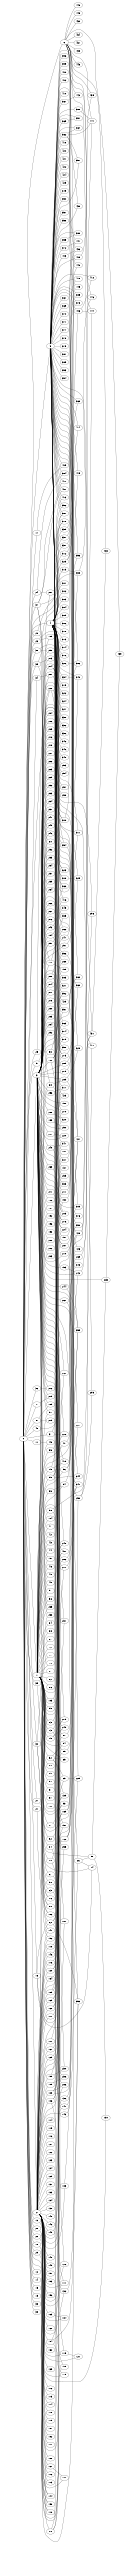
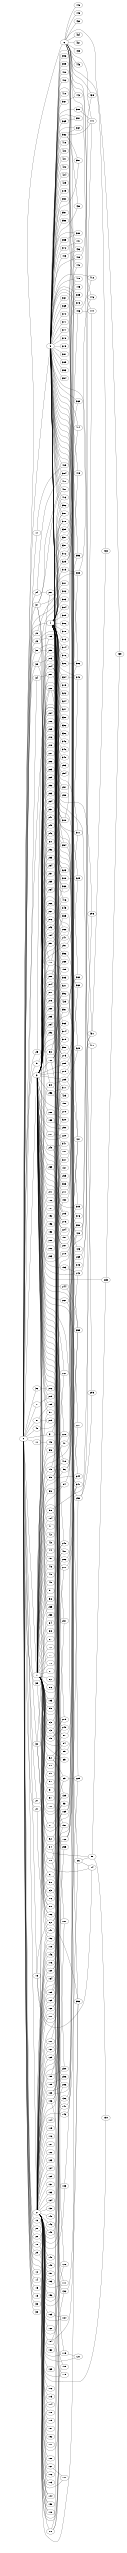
edge "3" -- "190": now "256" -- "190"
